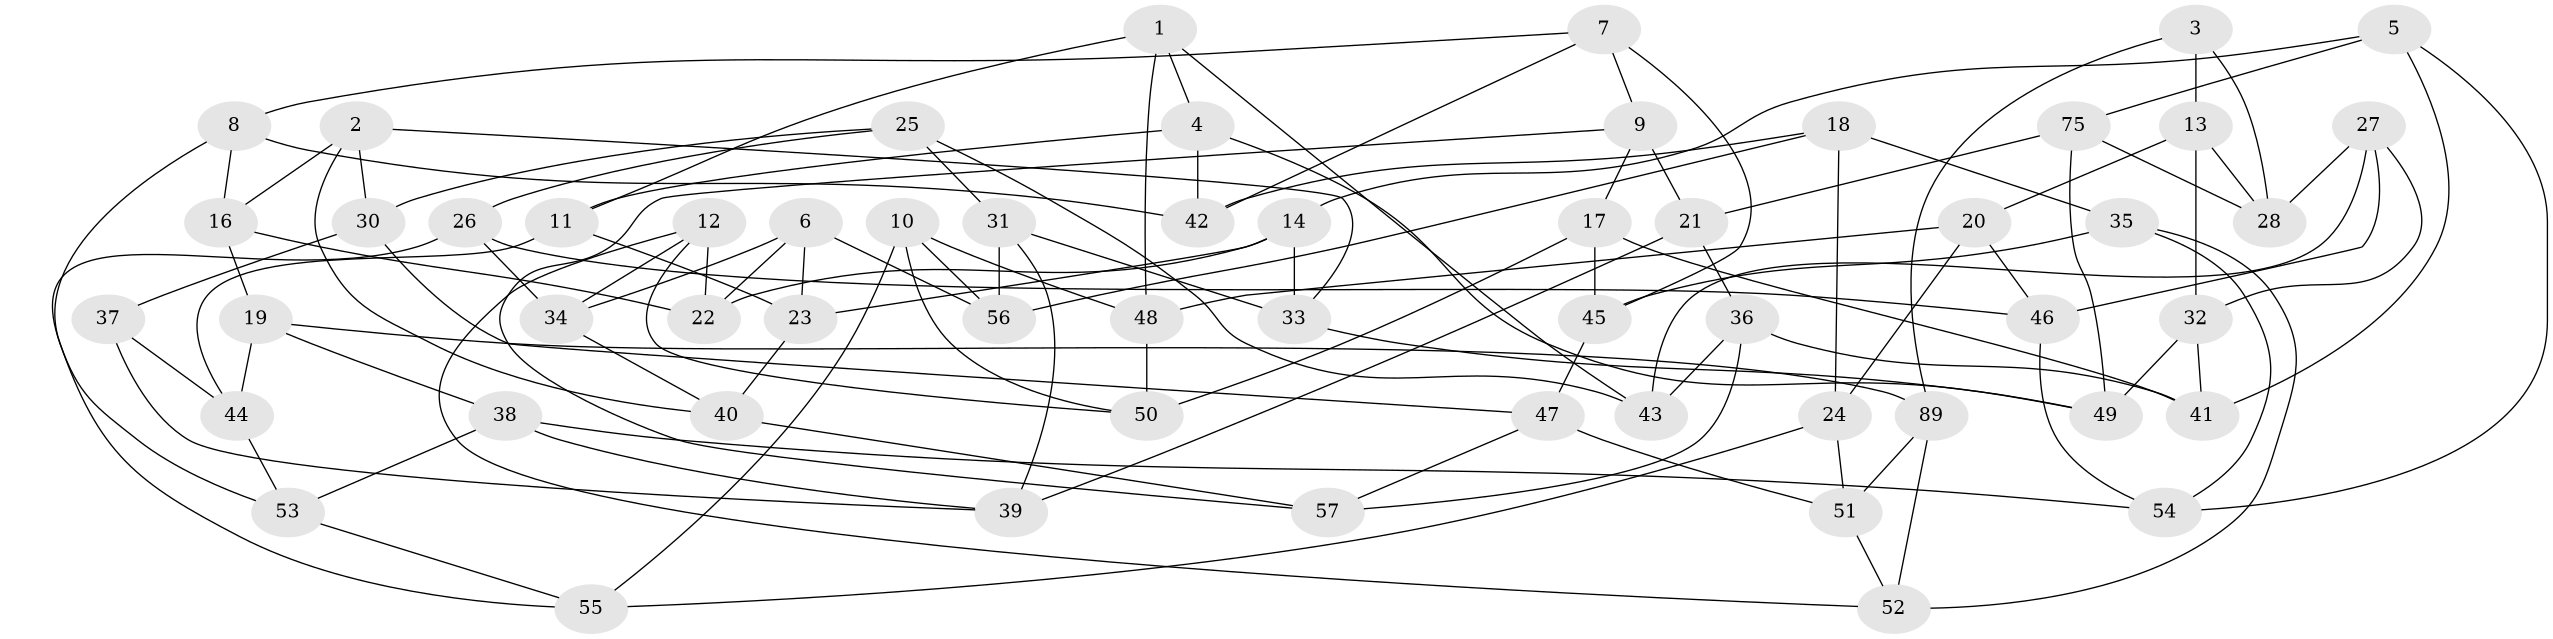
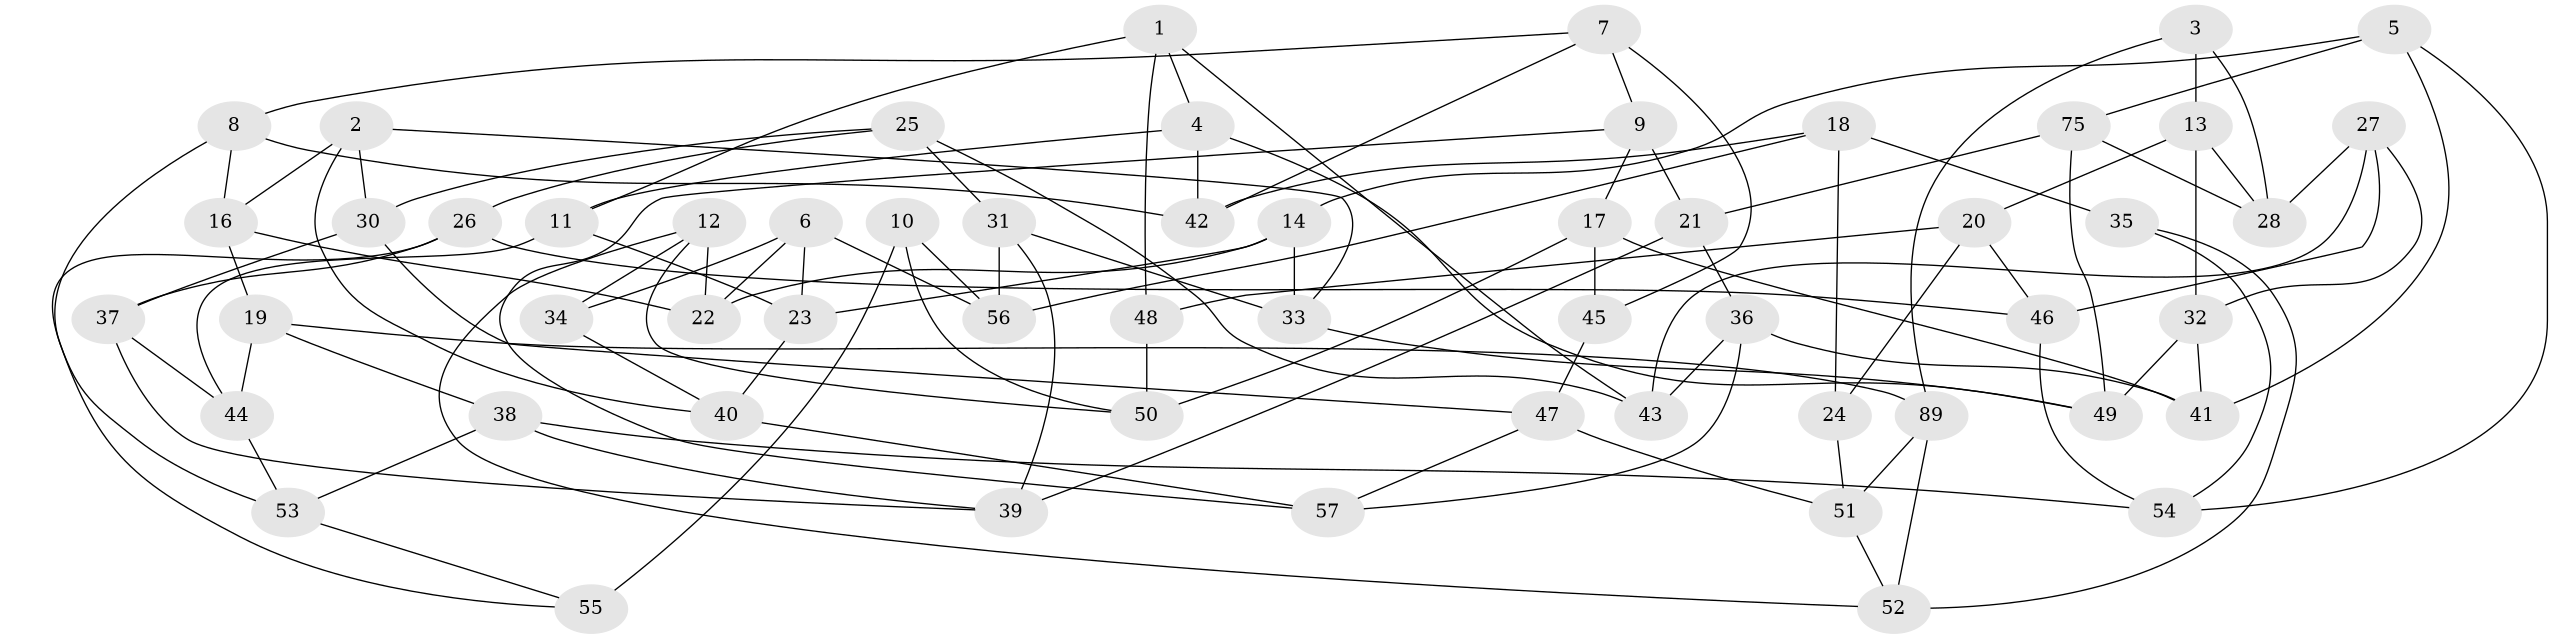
edge "35" -- "45": removed
edge "10" -- "48": removed
edge "26" -- "34": now "26" -- "37"
edge "24" -- "55": removed
